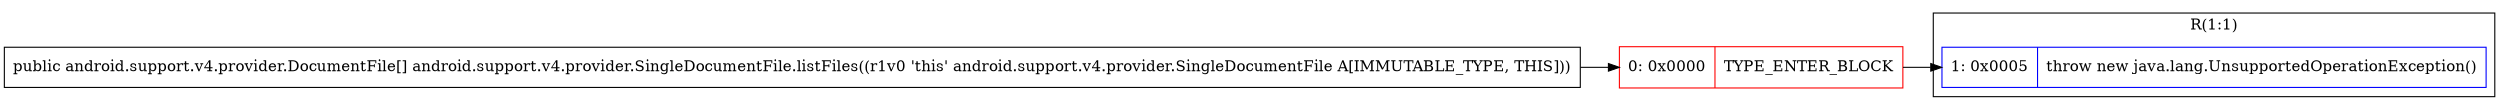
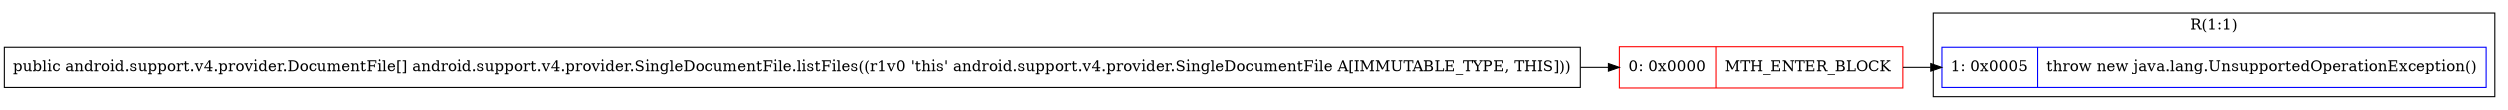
node "0: 0x0000": text "TYPE_ENTER_BLOCK" -> "MTH_ENTER_BLOCK"
